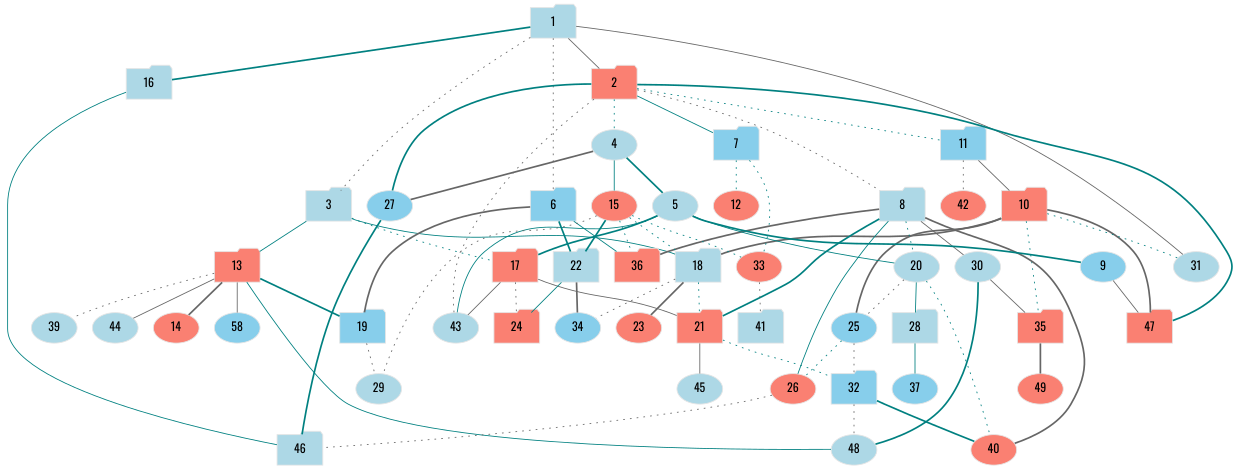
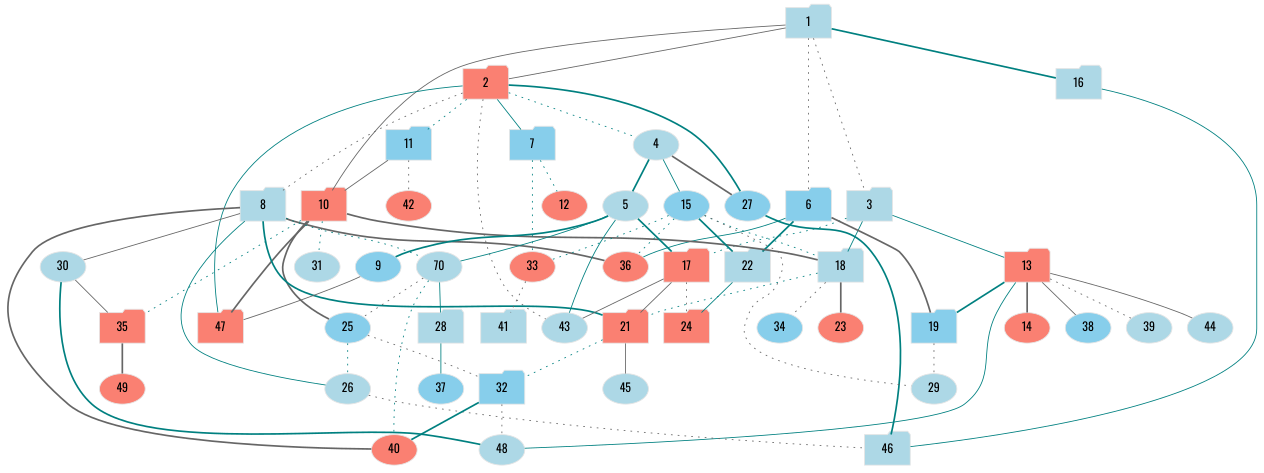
edge "1" -- "31": now "1" -- "10"
edge "2" -- "47": style bold -> solid
node "15": fillcolor salmon -> skyblue
node "36": shape folder -> ellipse
node "20": label "20" -> "70"
edge "22" -- "34": removed
node "58": label "58" -> "38"
node "26": fillcolor salmon -> lightblue
